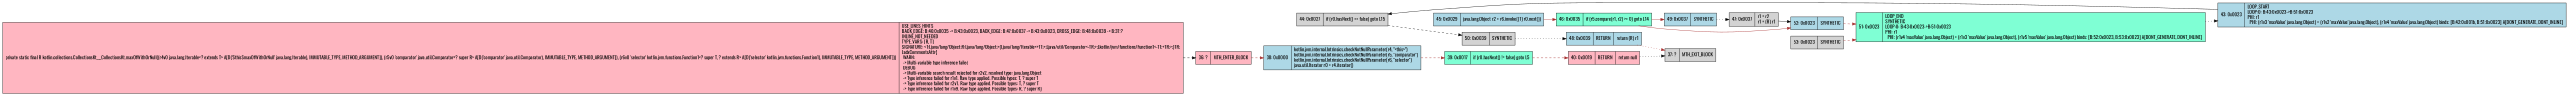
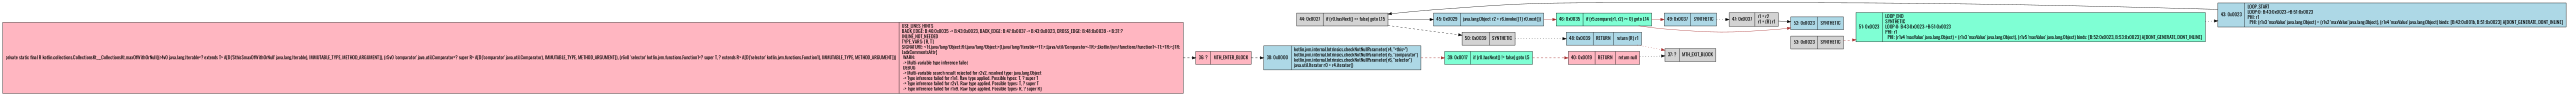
edge "44: 0x0027" -> "45: 0x0029": added
edge "52: 0x0023" -> "51: 0x0023": removed
edge "36: ?" -> "38: 0x0000": color brown -> black
